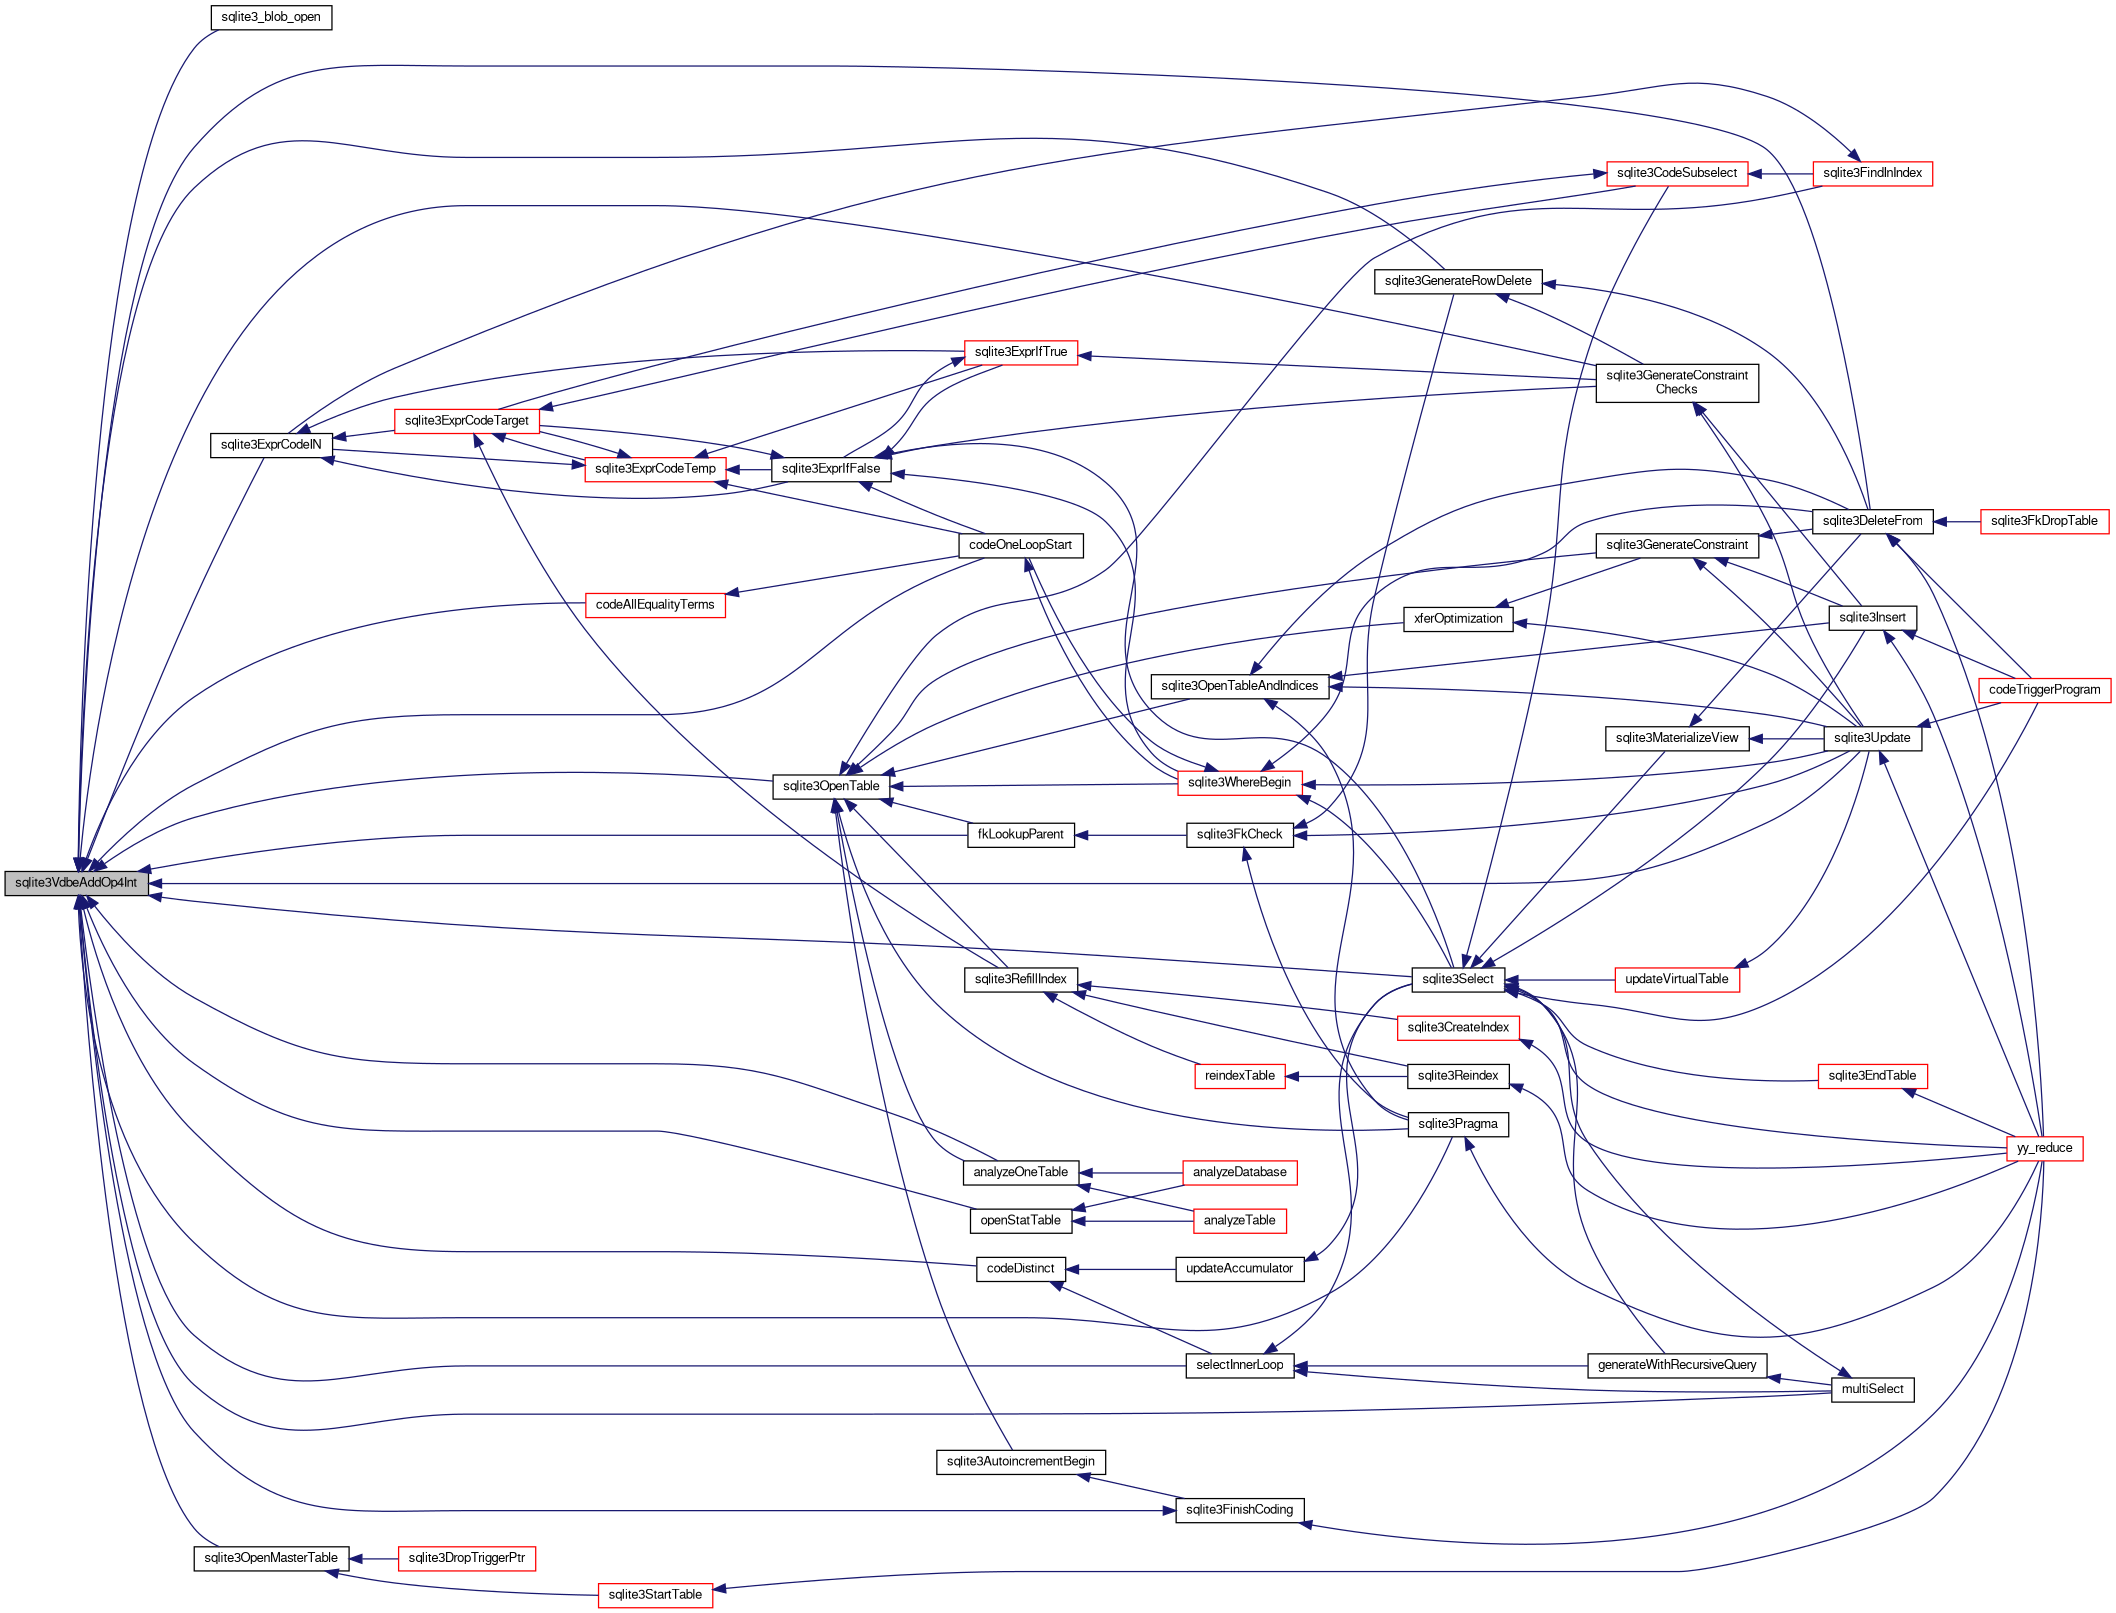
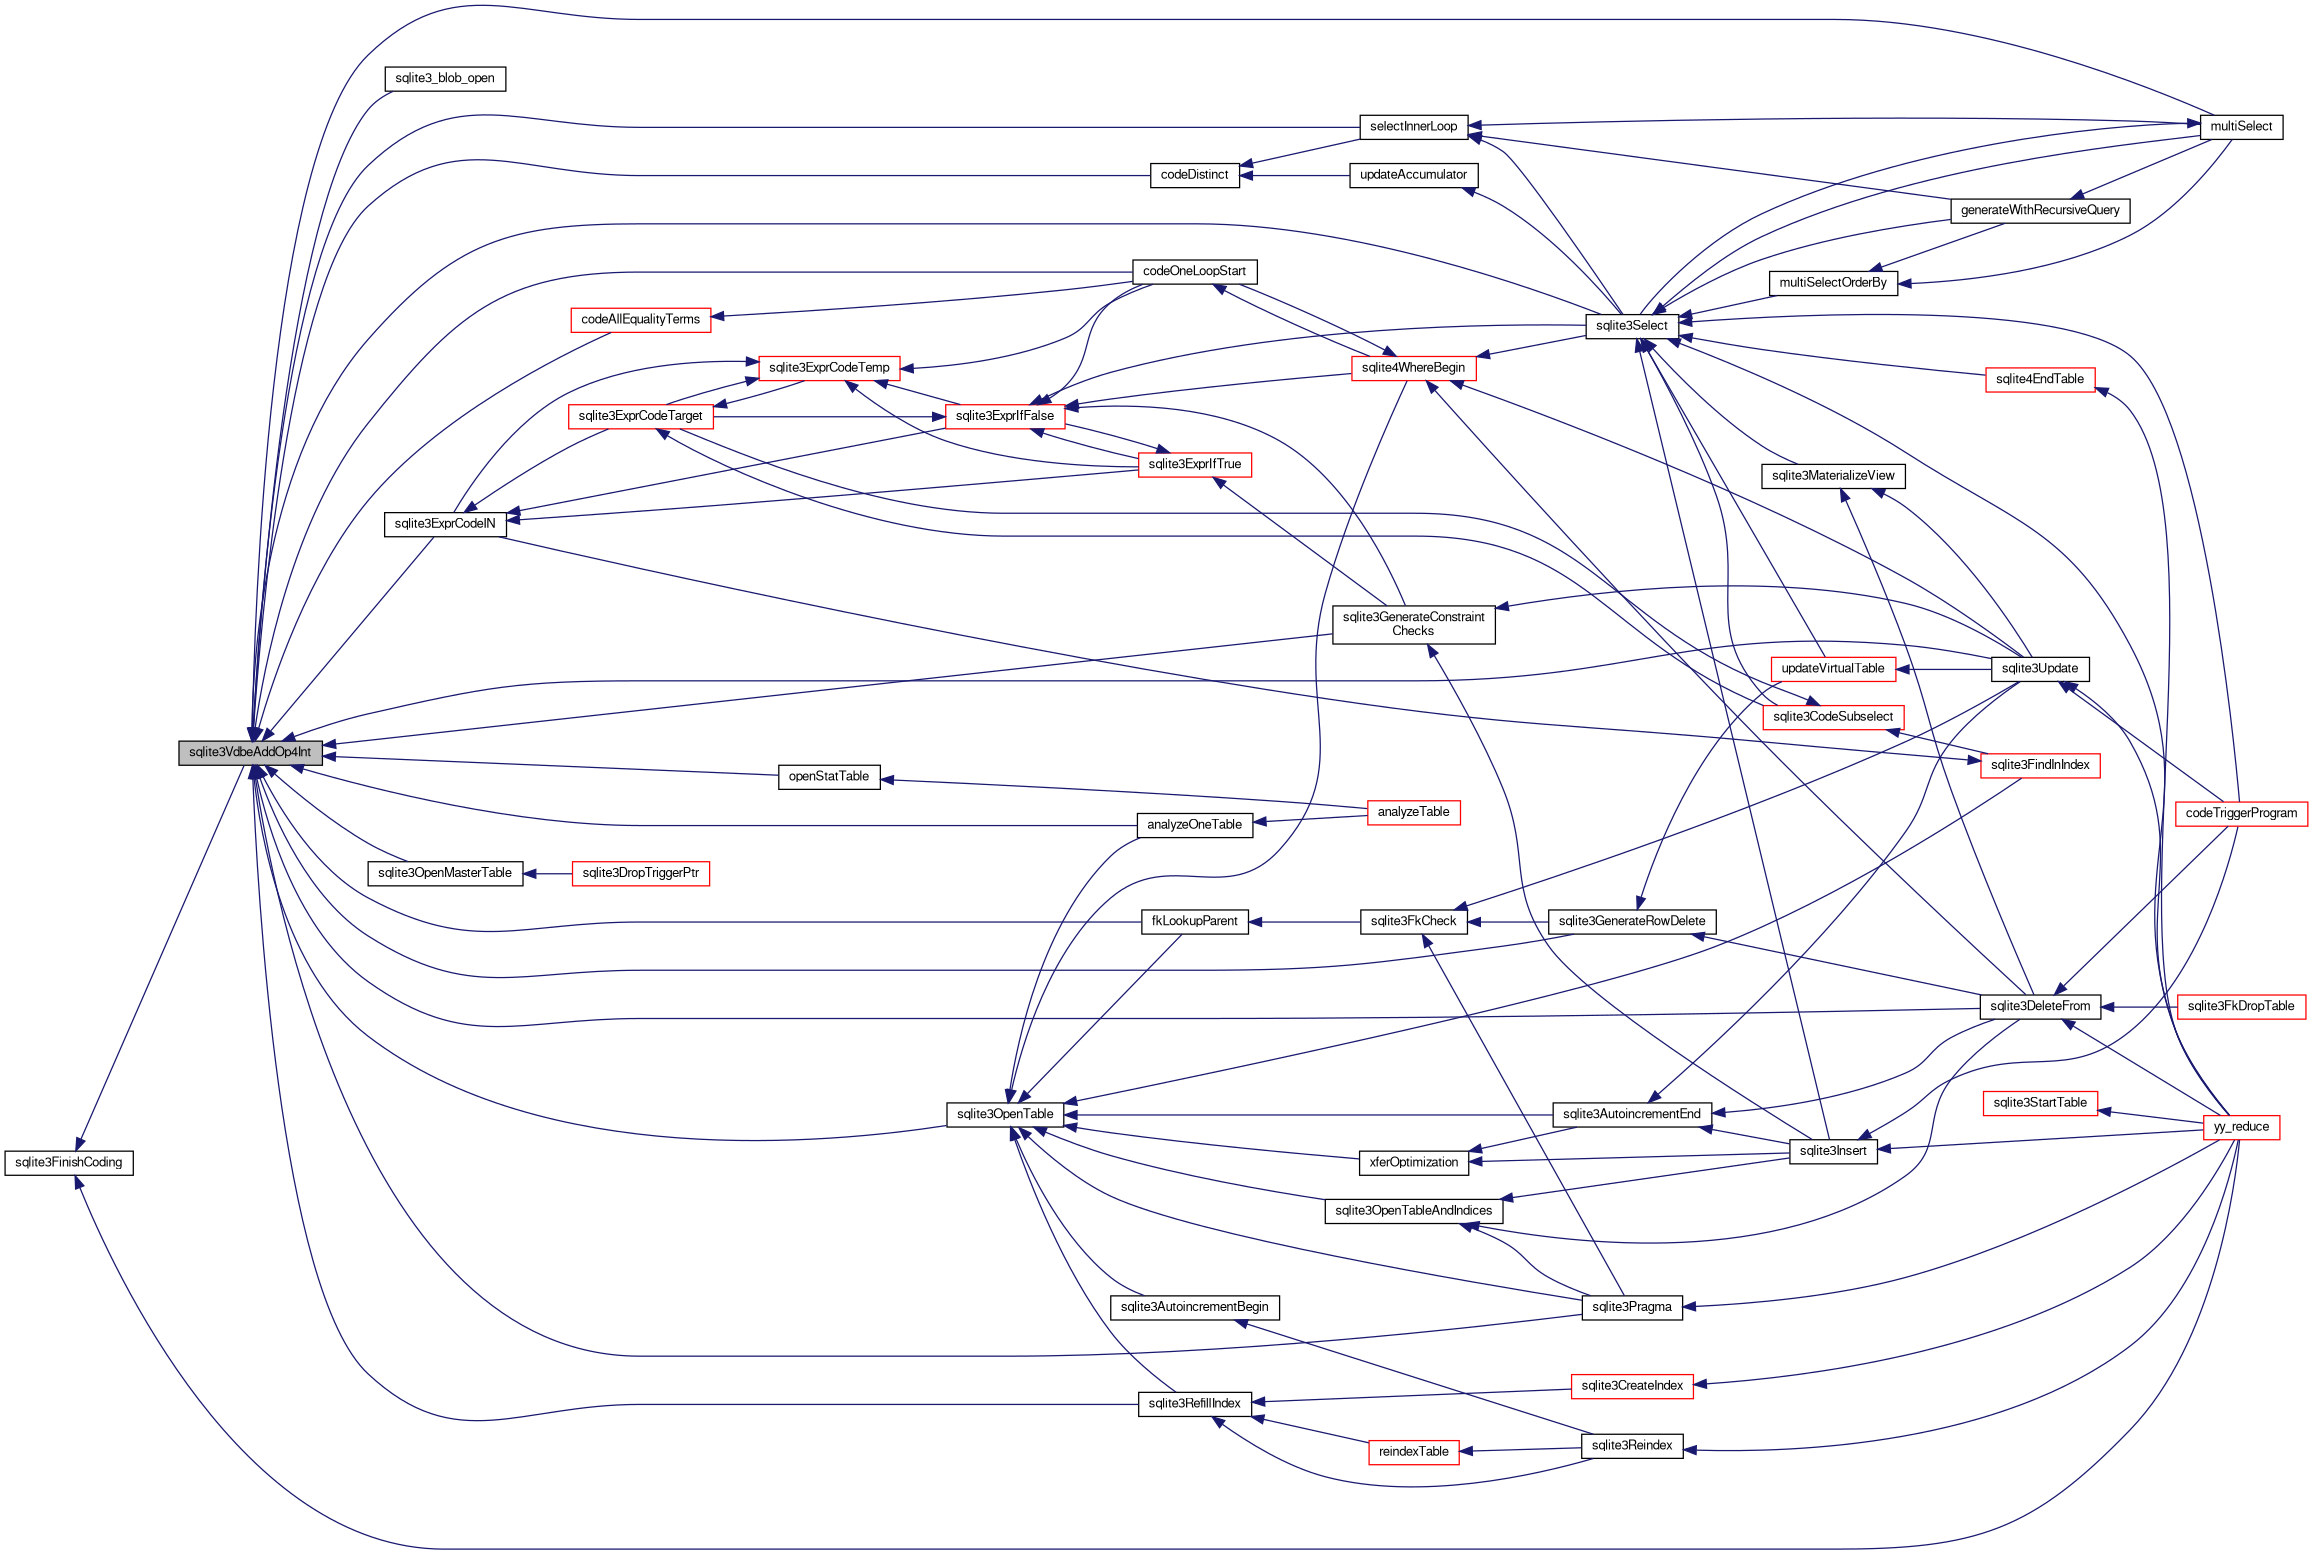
edge "multiSelect" -> "sqlite3Select": added
node "multiSelectOrderBy": added
edge "sqlite3GenerateConstraint Checks" -> "sqlite3GenerateRowDelete": now "updateVirtualTable" -> "sqlite3GenerateRowDelete"
node "sqlite3ExprIfFalse": color black -> red
node "sqlite3GenerateConstraint": label "sqlite3GenerateConstraint" -> "sqlite3AutoincrementEnd"
edge "sqlite3Update" -> "xferOptimization": now "sqlite3Insert" -> "xferOptimization"
edge "sqlite3Update" -> "sqlite3OpenTableAndIndices": removed
edge "sqlite3RefillIndex" -> "sqlite3ExprCodeTarget": now "sqlite3RefillIndex" -> "sqlite3VdbeAddOp4Int"
node "sqlite3WhereBegin": label "sqlite3WhereBegin" -> "sqlite4WhereBegin"
node "sqlite3EndTable": label "sqlite3EndTable" -> "sqlite4EndTable"
node "analyzeDatabase": removed
edge "sqlite3FinishCoding" -> "sqlite3AutoincrementBegin": now "sqlite3Reindex" -> "sqlite3AutoincrementBegin"
edge "sqlite3StartTable" -> "sqlite3OpenMasterTable": removed
